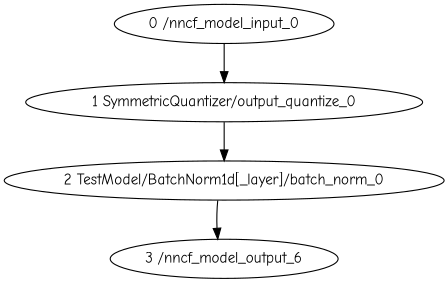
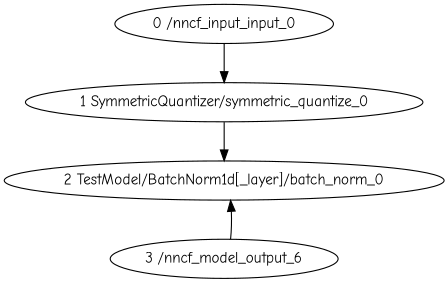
node "0 /nncf_model_input_0": label "0 /nncf_model_input_0" -> "0 /nncf_input_input_0"
node "1 SymmetricQuantizer/output_quantize_0": label "1 SymmetricQuantizer/output_quantize_0" -> "1 SymmetricQuantizer/symmetric_quantize_0"
edge "2 TestModel/BatchNorm1d[_layer]/batch_norm_0" -> "3 /nncf_model_output_6": reversed
